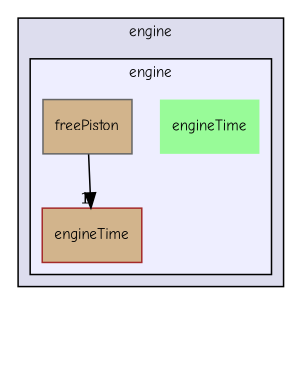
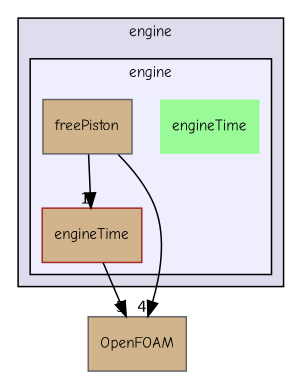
node "OpenFOAM": added
